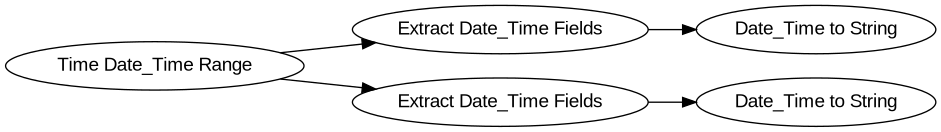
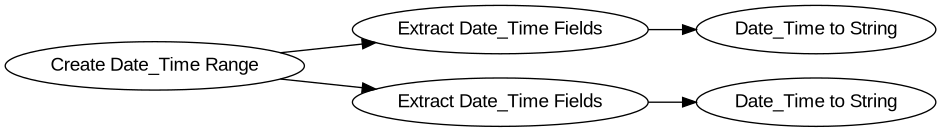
node "Time Date_Time Range": label "Time Date_Time Range" -> "Create Date_Time Range"
